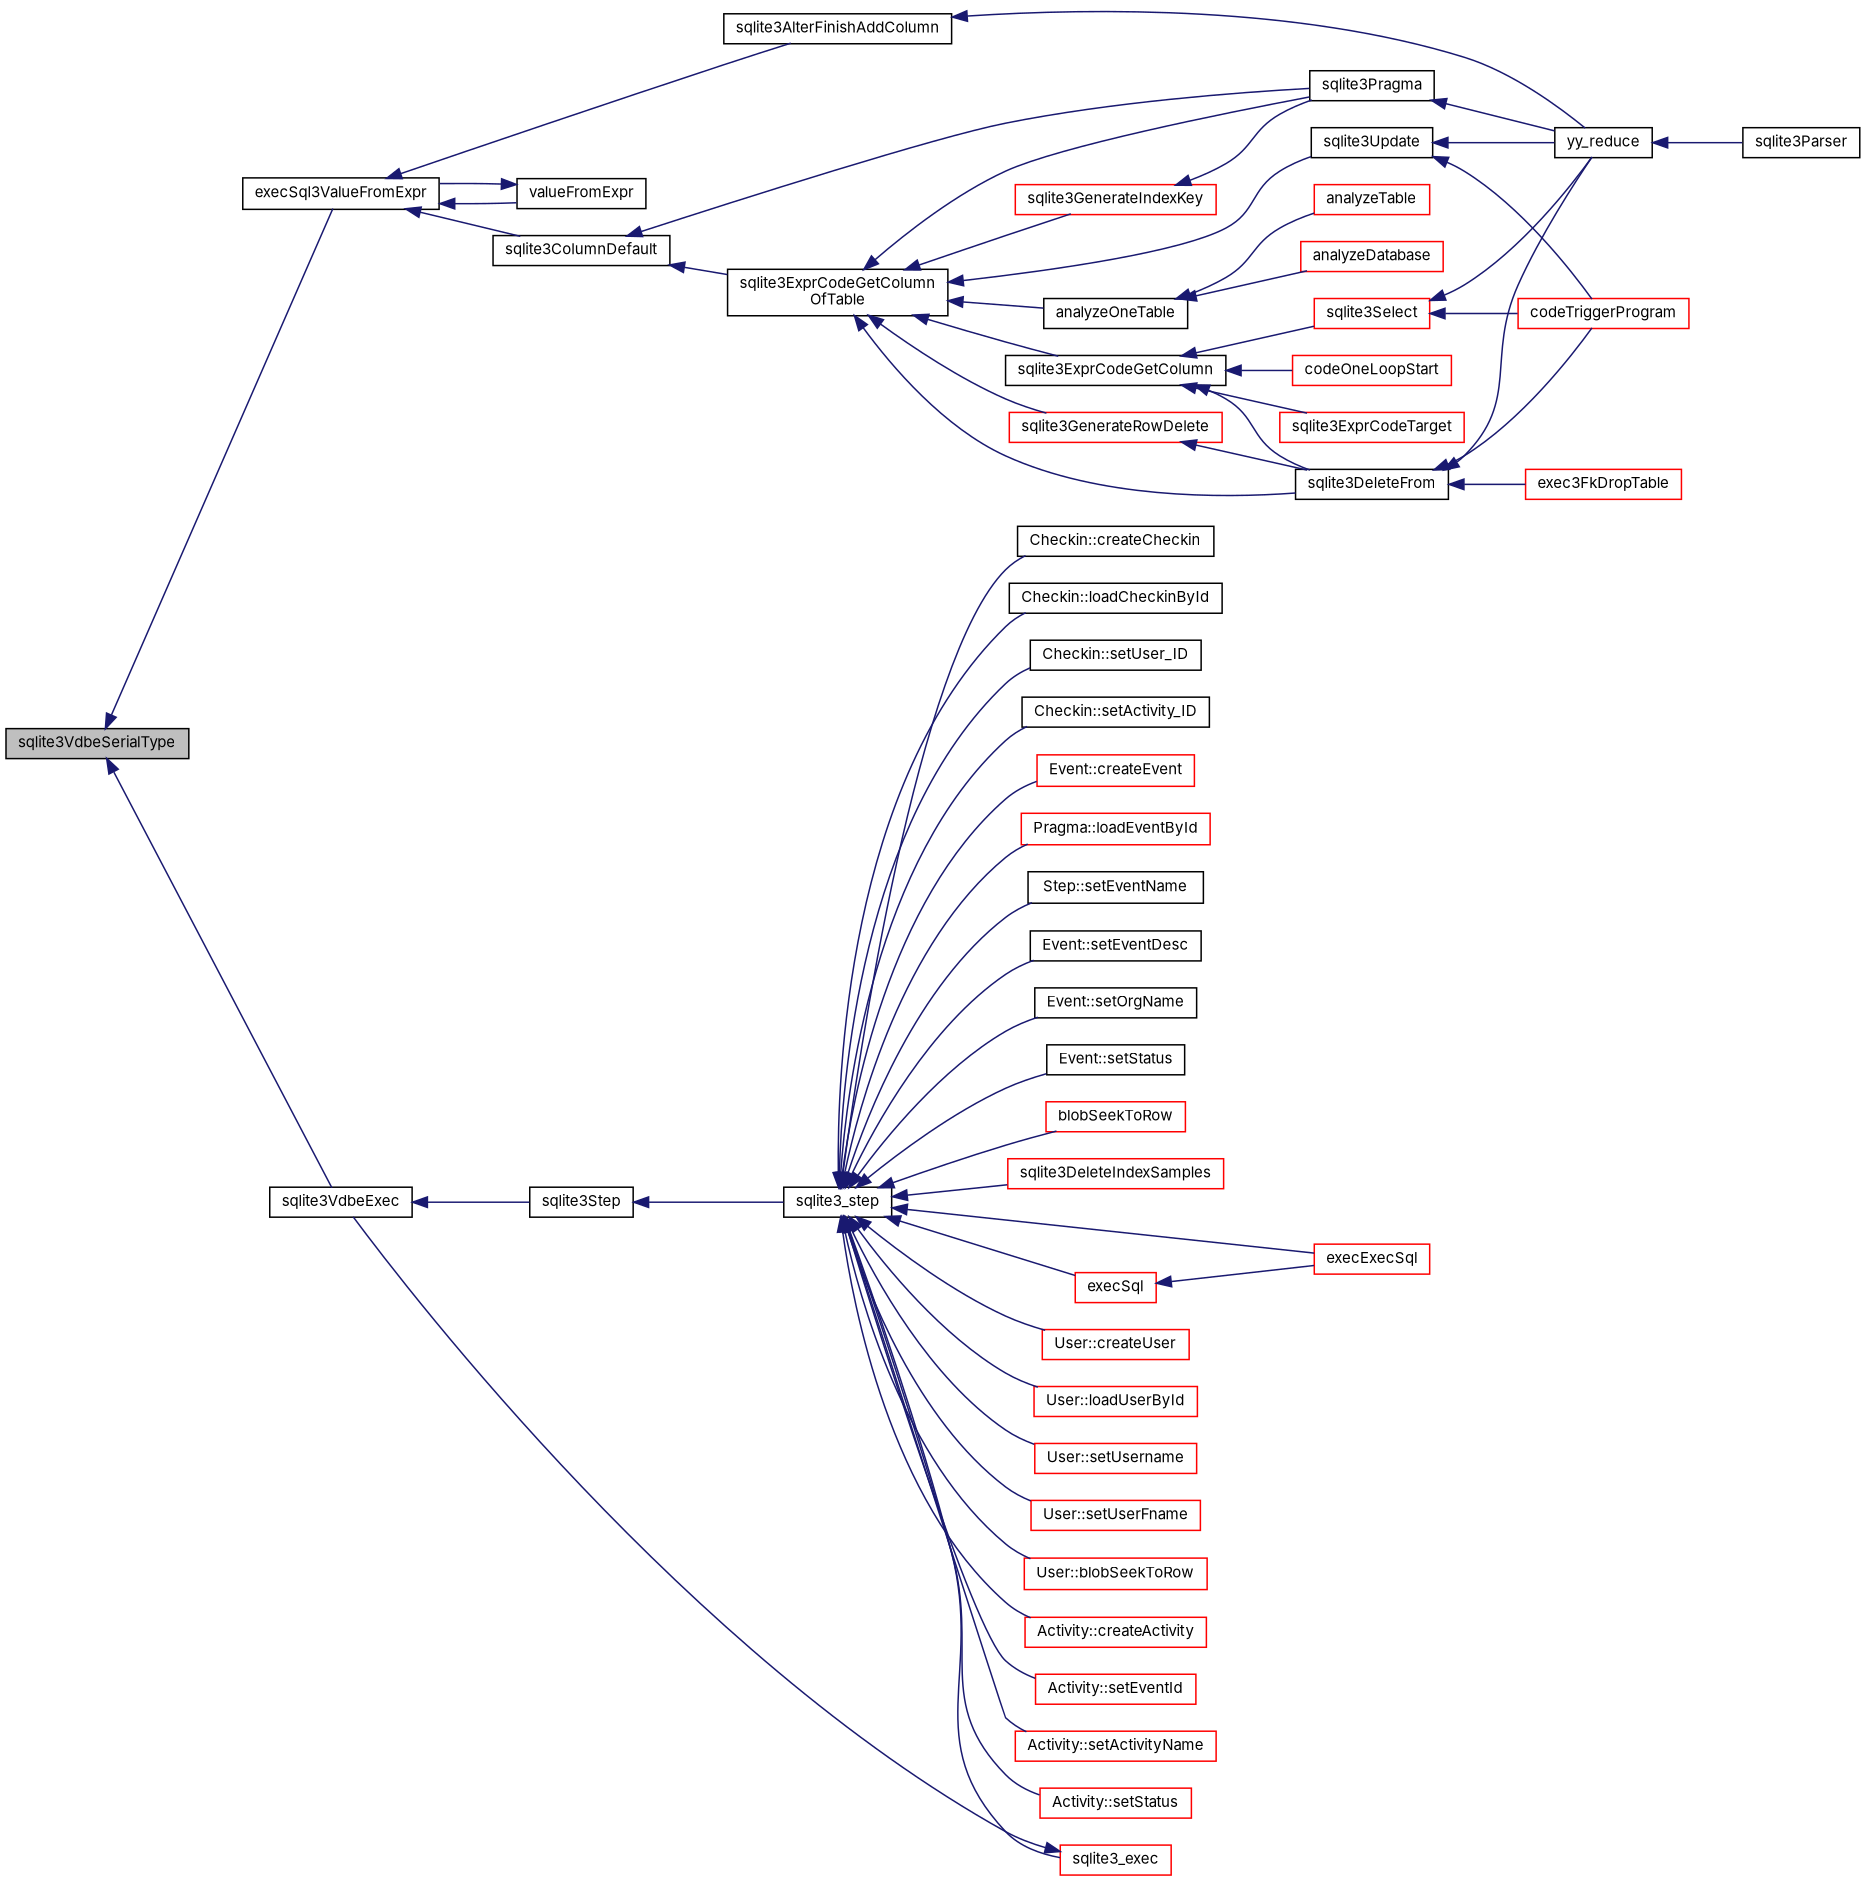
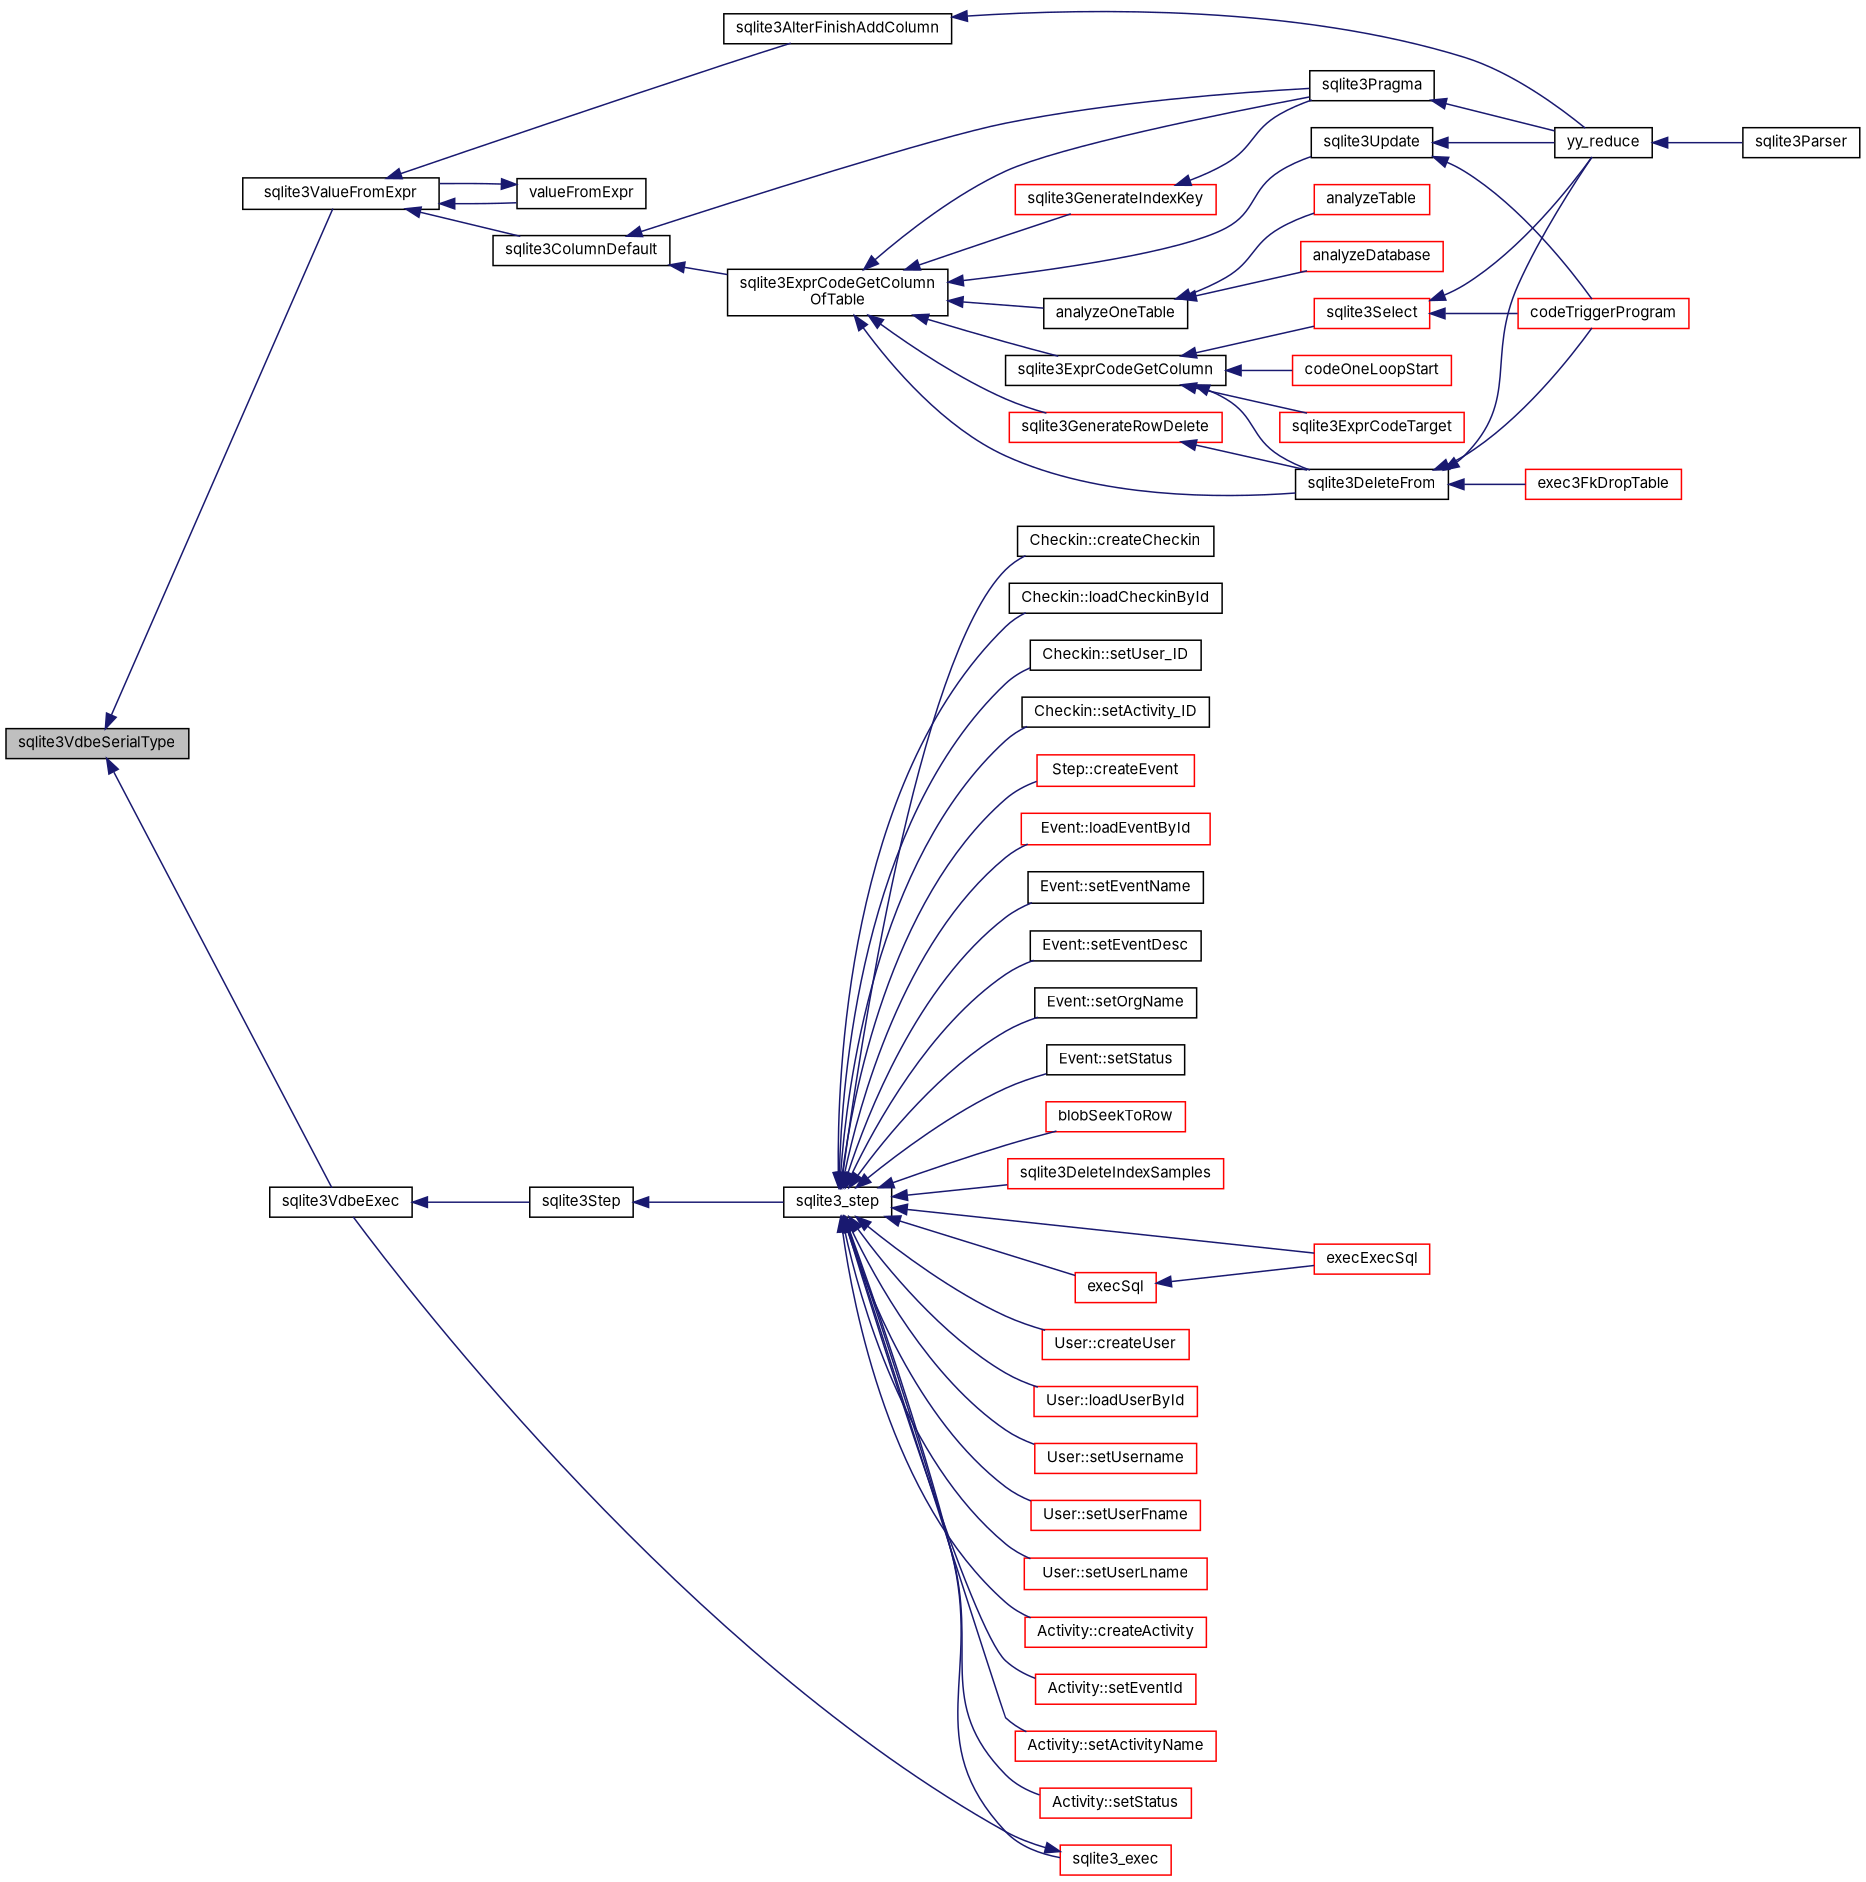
node "execSql3ValueFromExpr": label "execSql3ValueFromExpr" -> "sqlite3ValueFromExpr"
node "Event::createEvent": label "Event::createEvent" -> "Step::createEvent"
node "Pragma::loadEventById": label "Pragma::loadEventById" -> "Event::loadEventById"
node "Step::setEventName": label "Step::setEventName" -> "Event::setEventName"
node "User::blobSeekToRow": label "User::blobSeekToRow" -> "User::setUserLname"
